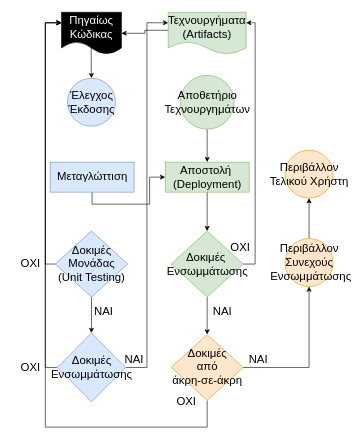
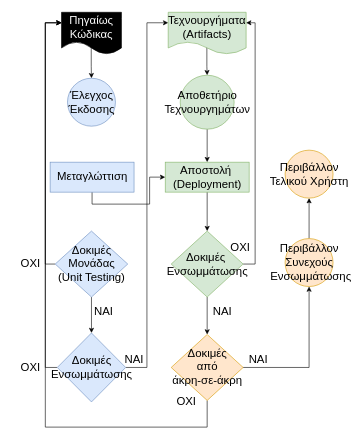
edge "Τεχνουργήματα(Artifacts)" -> "Πηγαίως Κώδικας": now "Τεχνουργήματα(Artifacts)" -> "ΑποθετήριοΤεχνουργημάτων"
